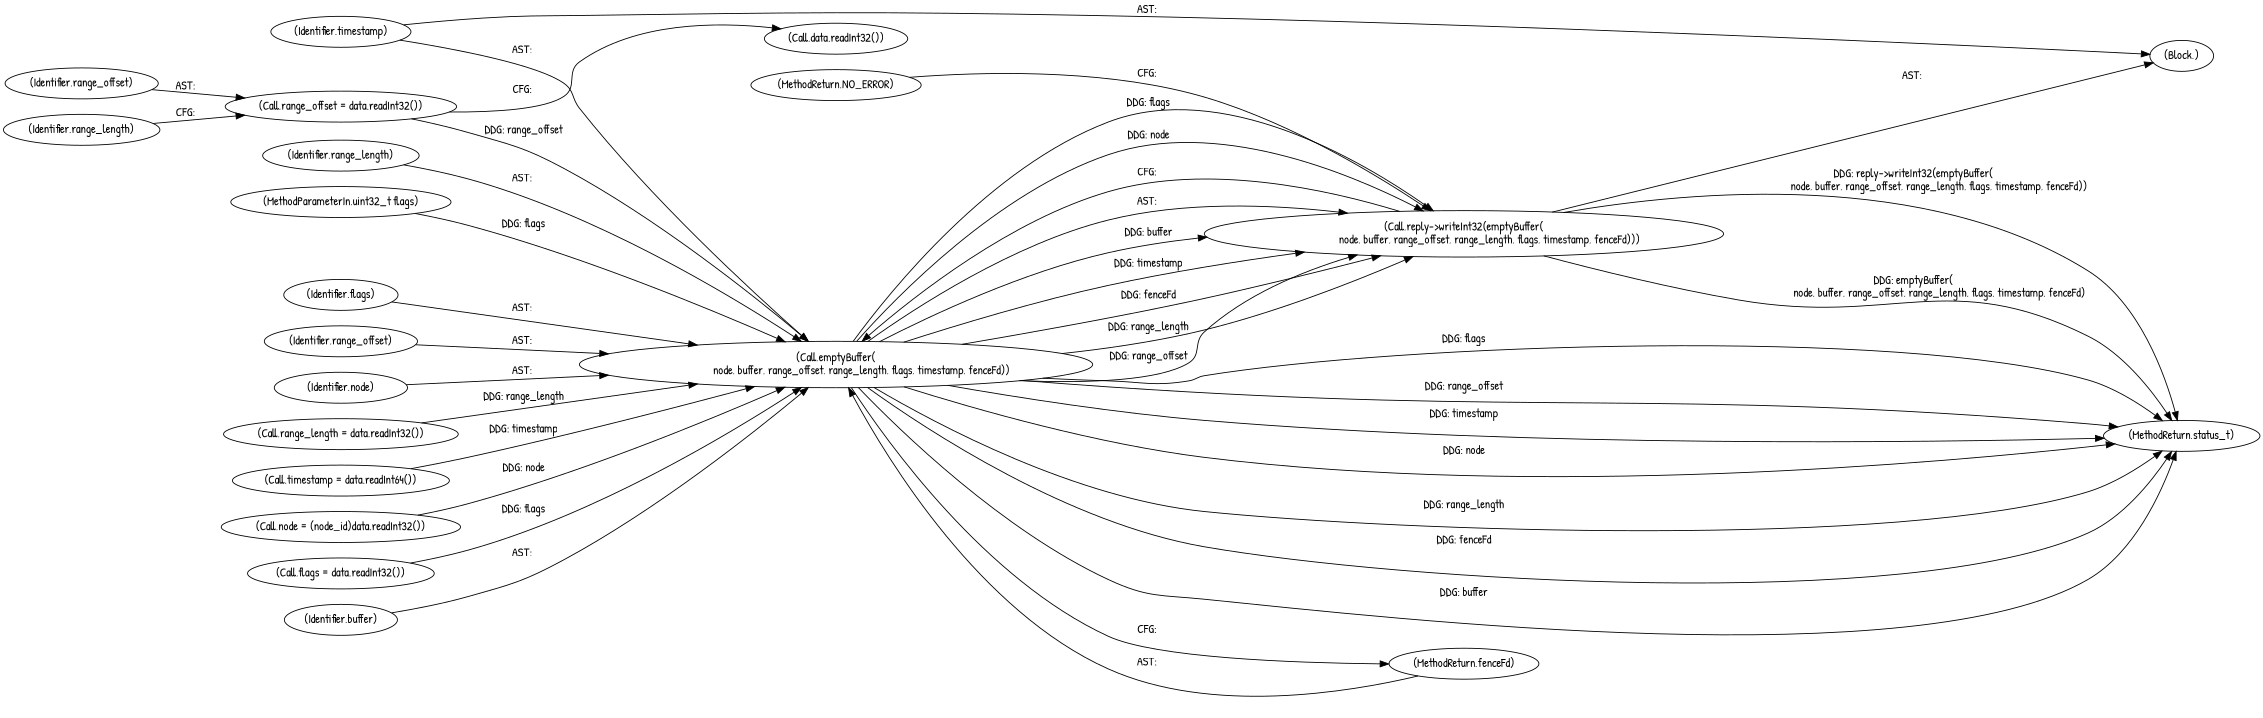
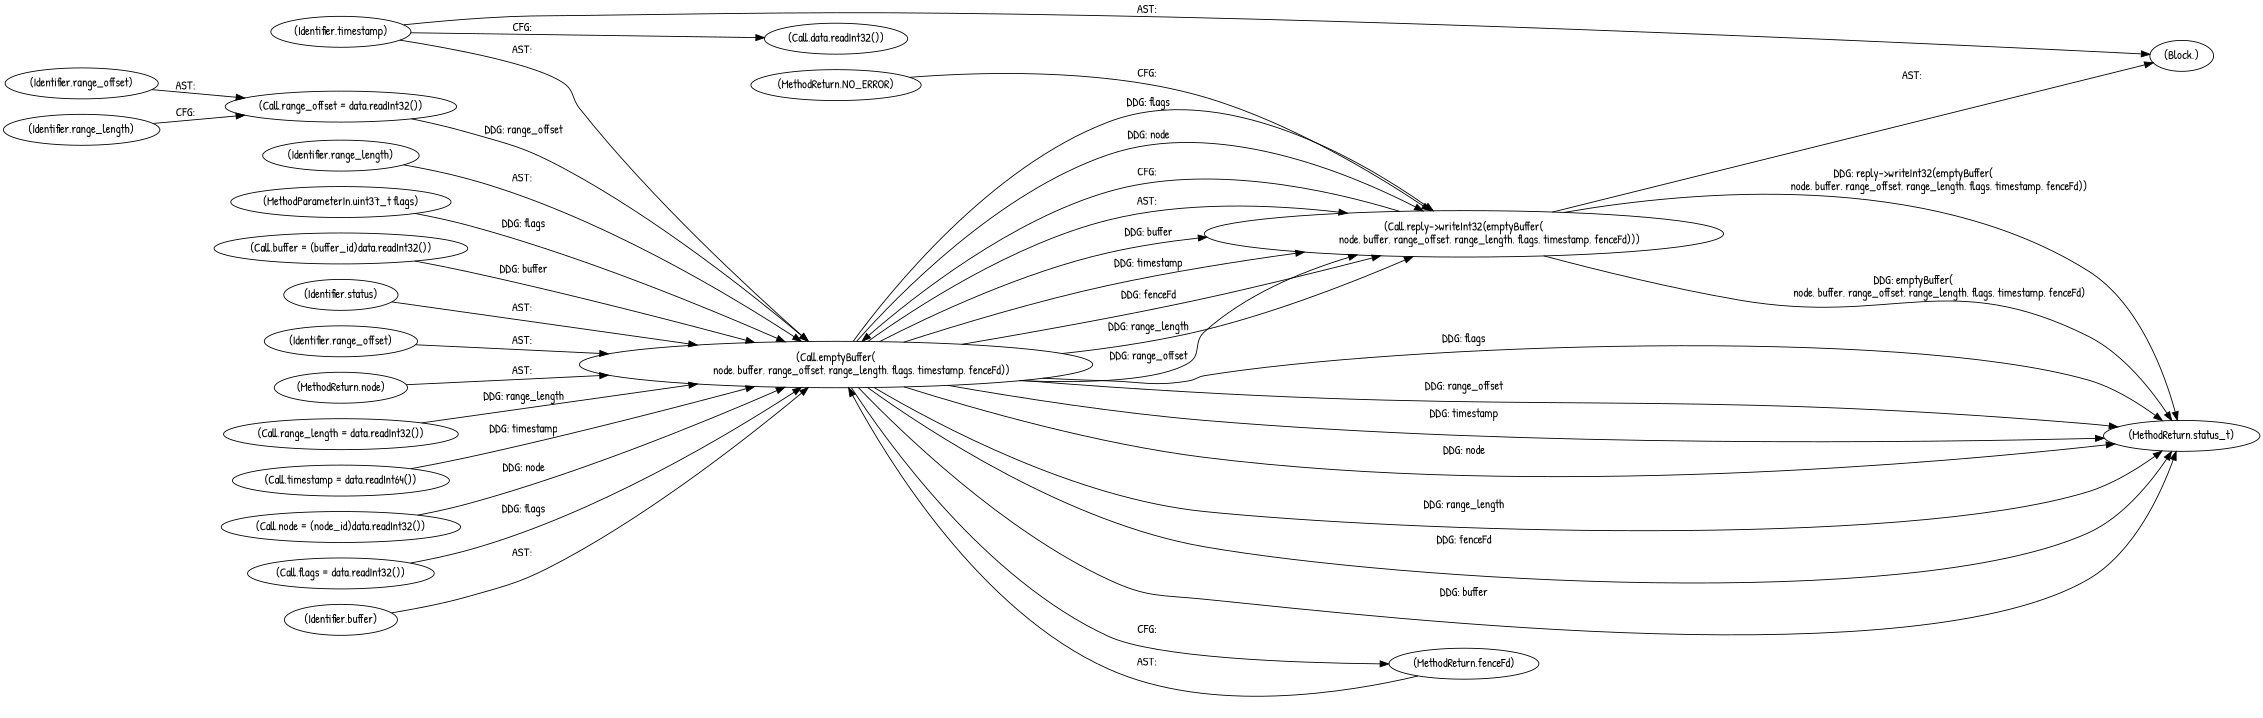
edge "(Call,range_offset = data.readInt32())" -> "(Call,data.readInt32())": now "(Identifier,timestamp)" -> "(Call,data.readInt32())"
node "(MethodParameterIn,uint32_t flags)": label "(MethodParameterIn,uint32_t flags)" -> "(MethodParameterIn,uint37_t flags)"
node "(Call,buffer = (buffer_id)data.readInt32())": added
node "(Identifier,flags)": label "(Identifier,flags)" -> "(Identifier,status)"
node "(Identifier,node)": label "(Identifier,node)" -> "(MethodReturn,node)"
